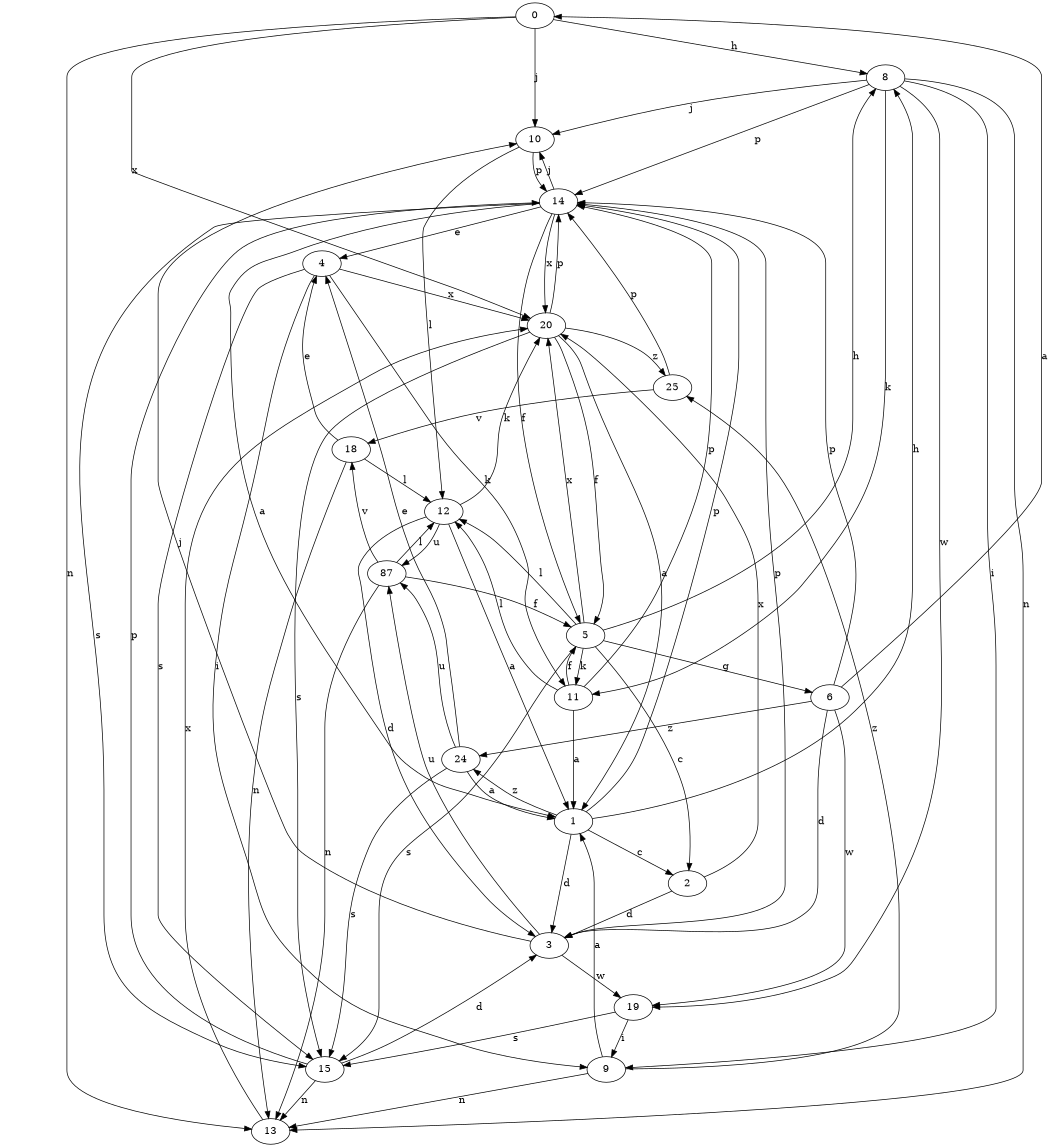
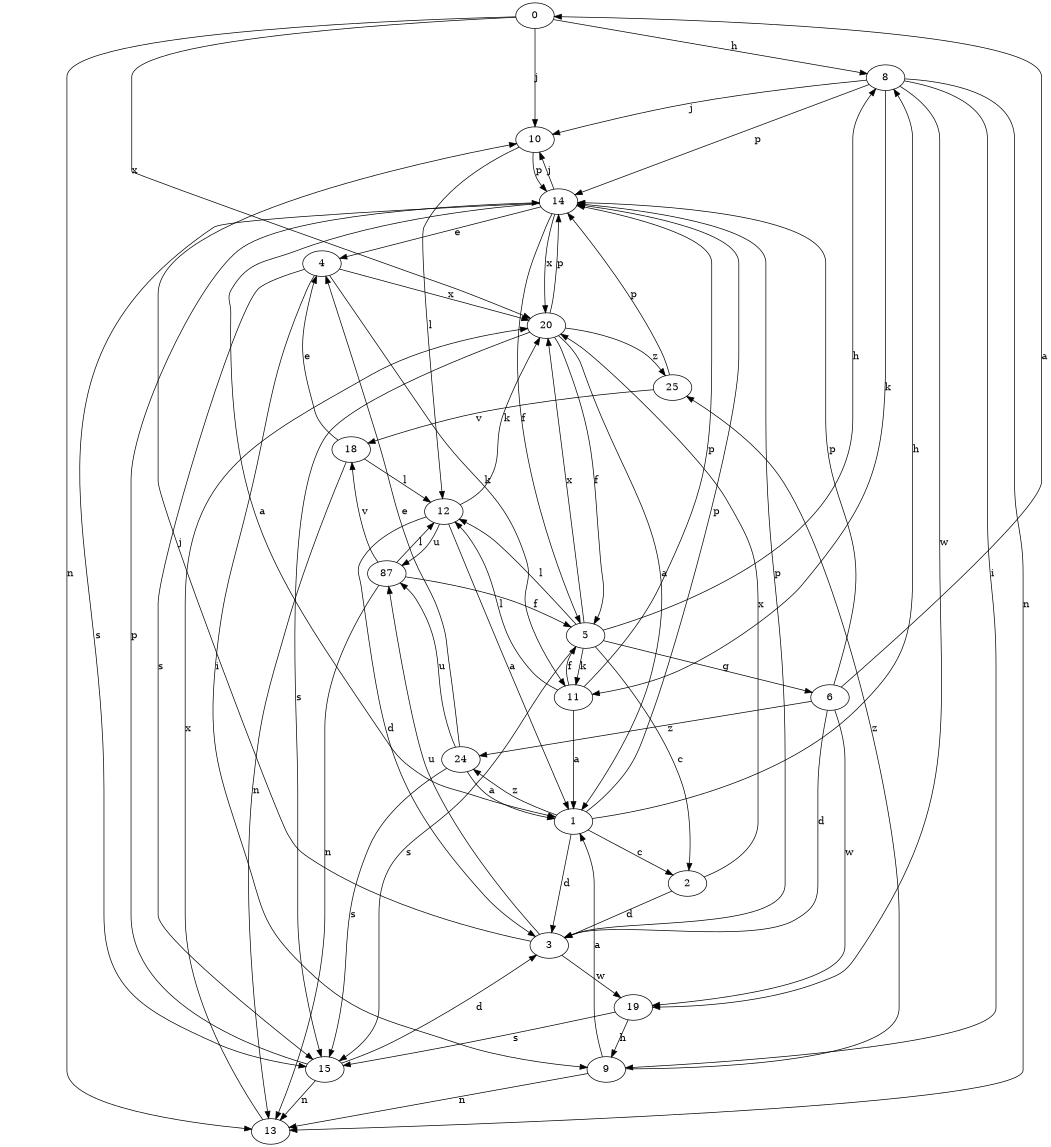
edge "19" -> "9": label "i" -> "h"
